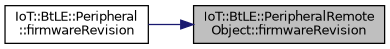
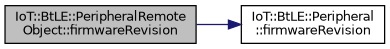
edge "IoT::BtLE::Peripheral ::firmwareRevision" -> "IoT::BtLE::PeripheralRemote Object::firmwareRevision": reversed
